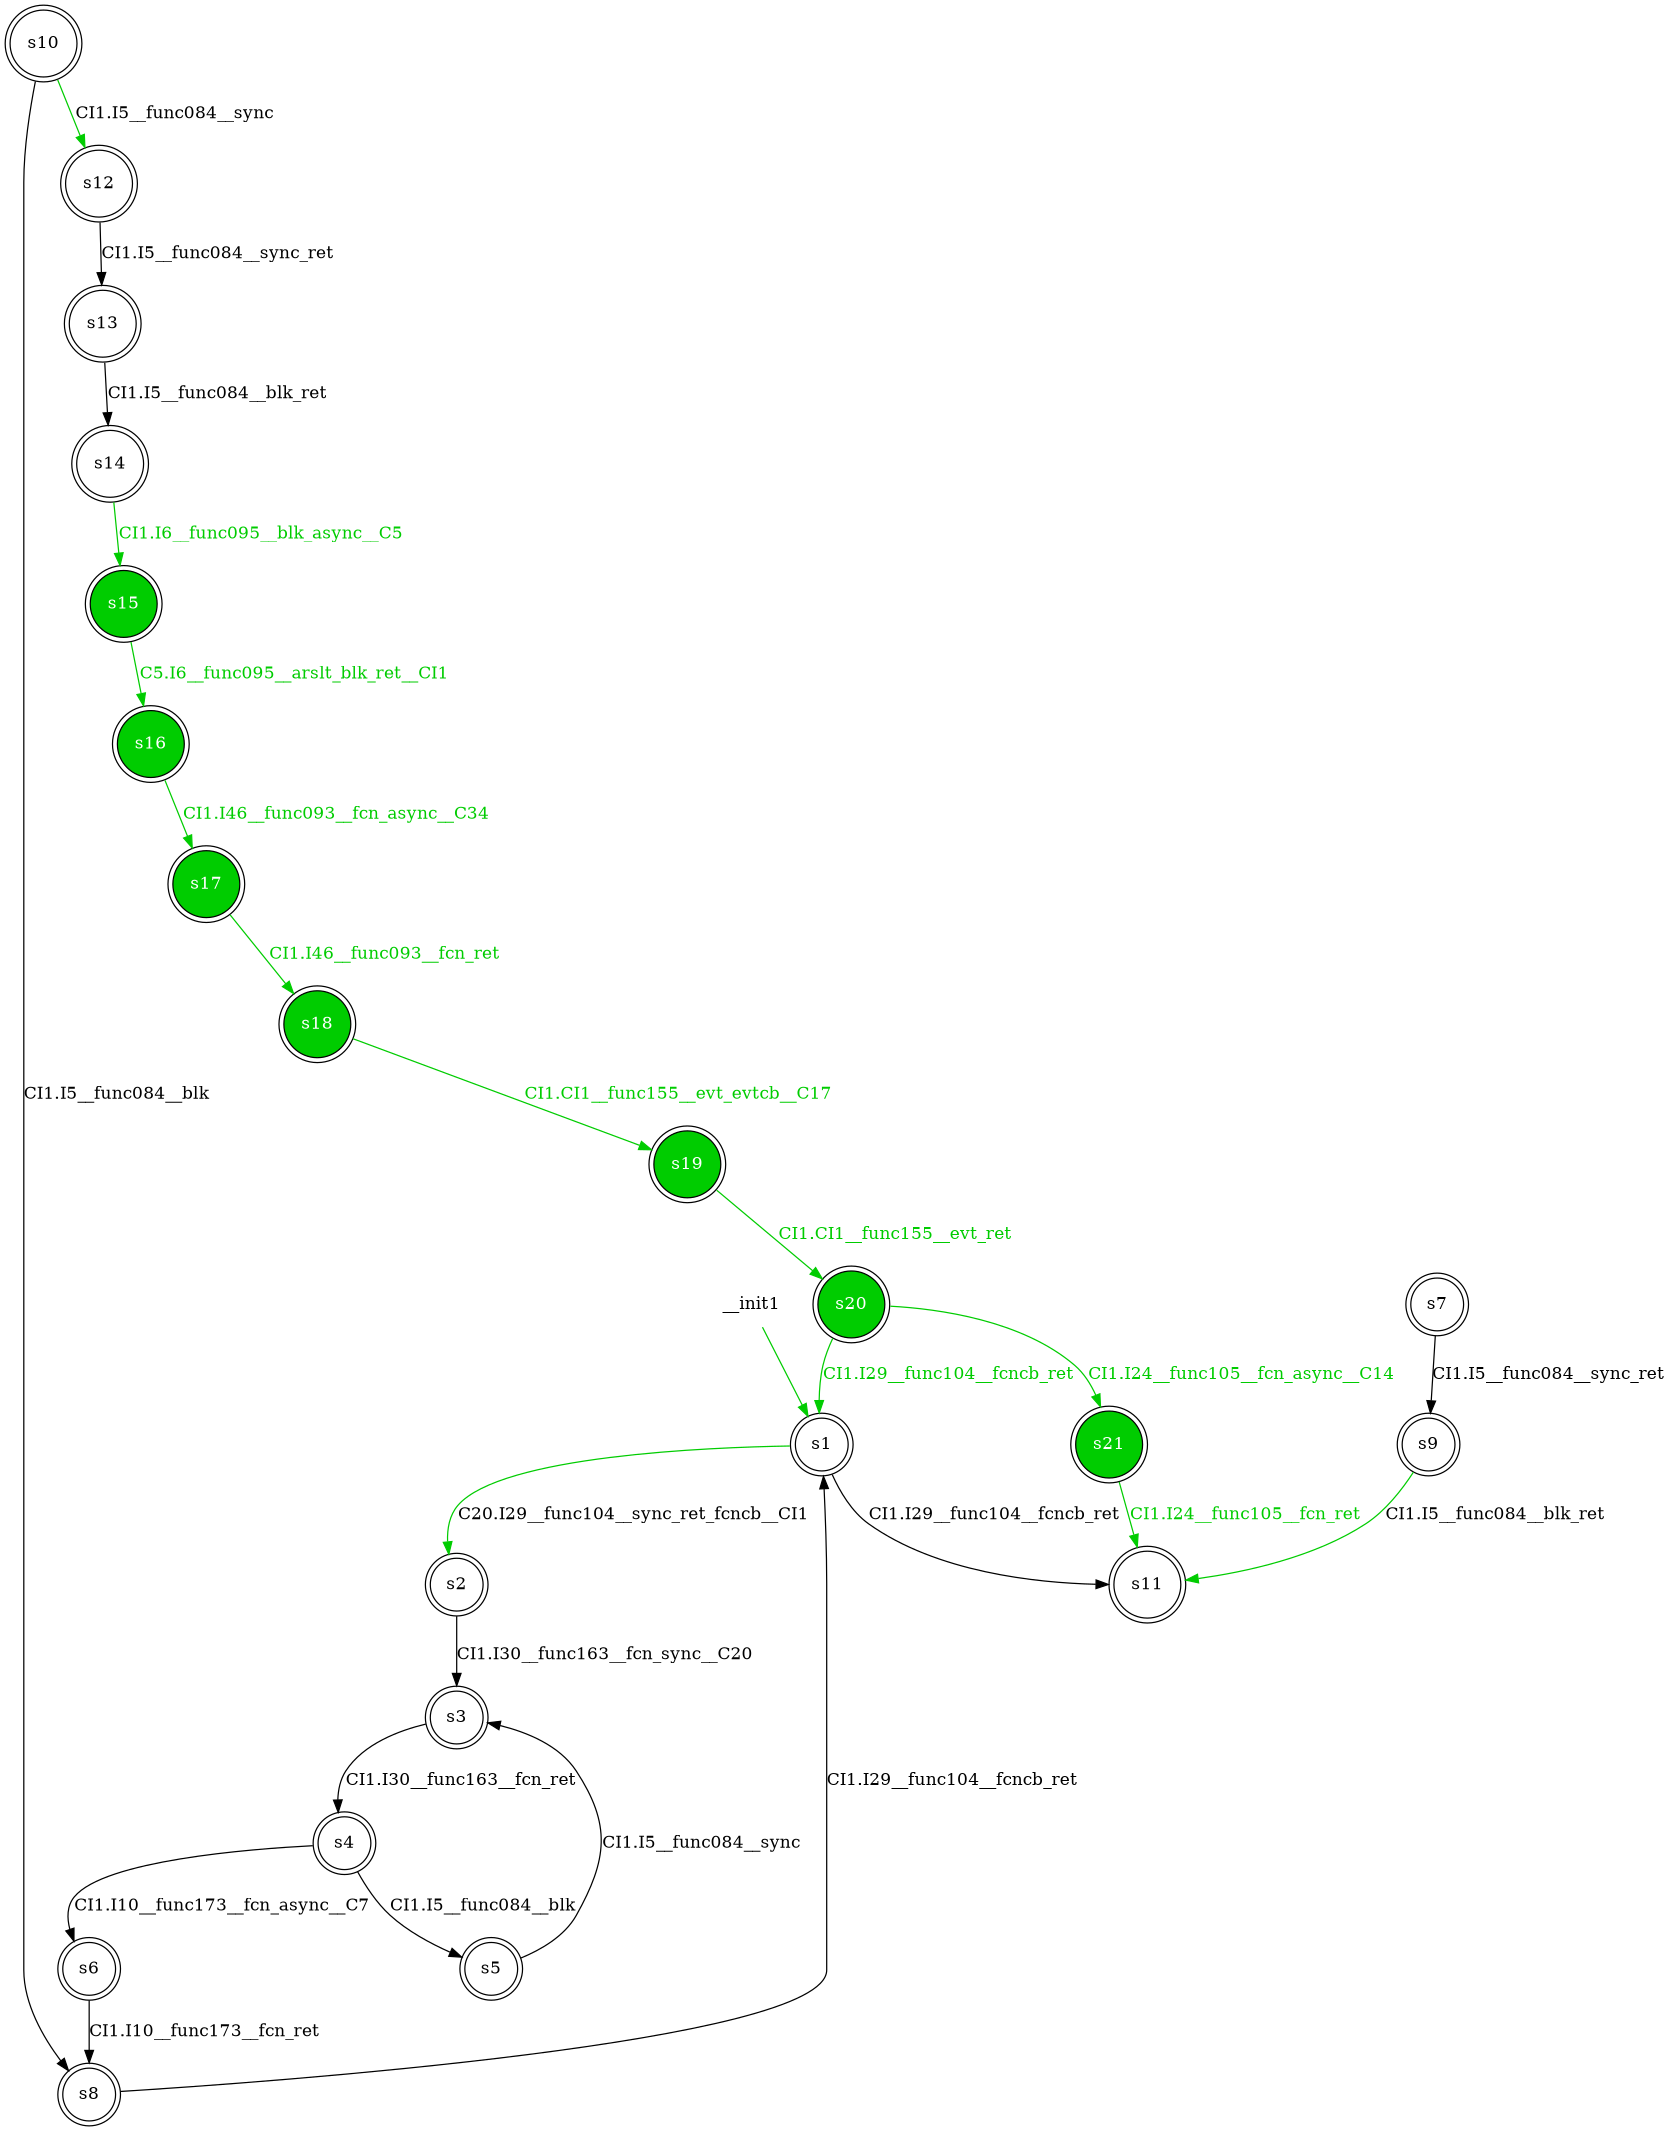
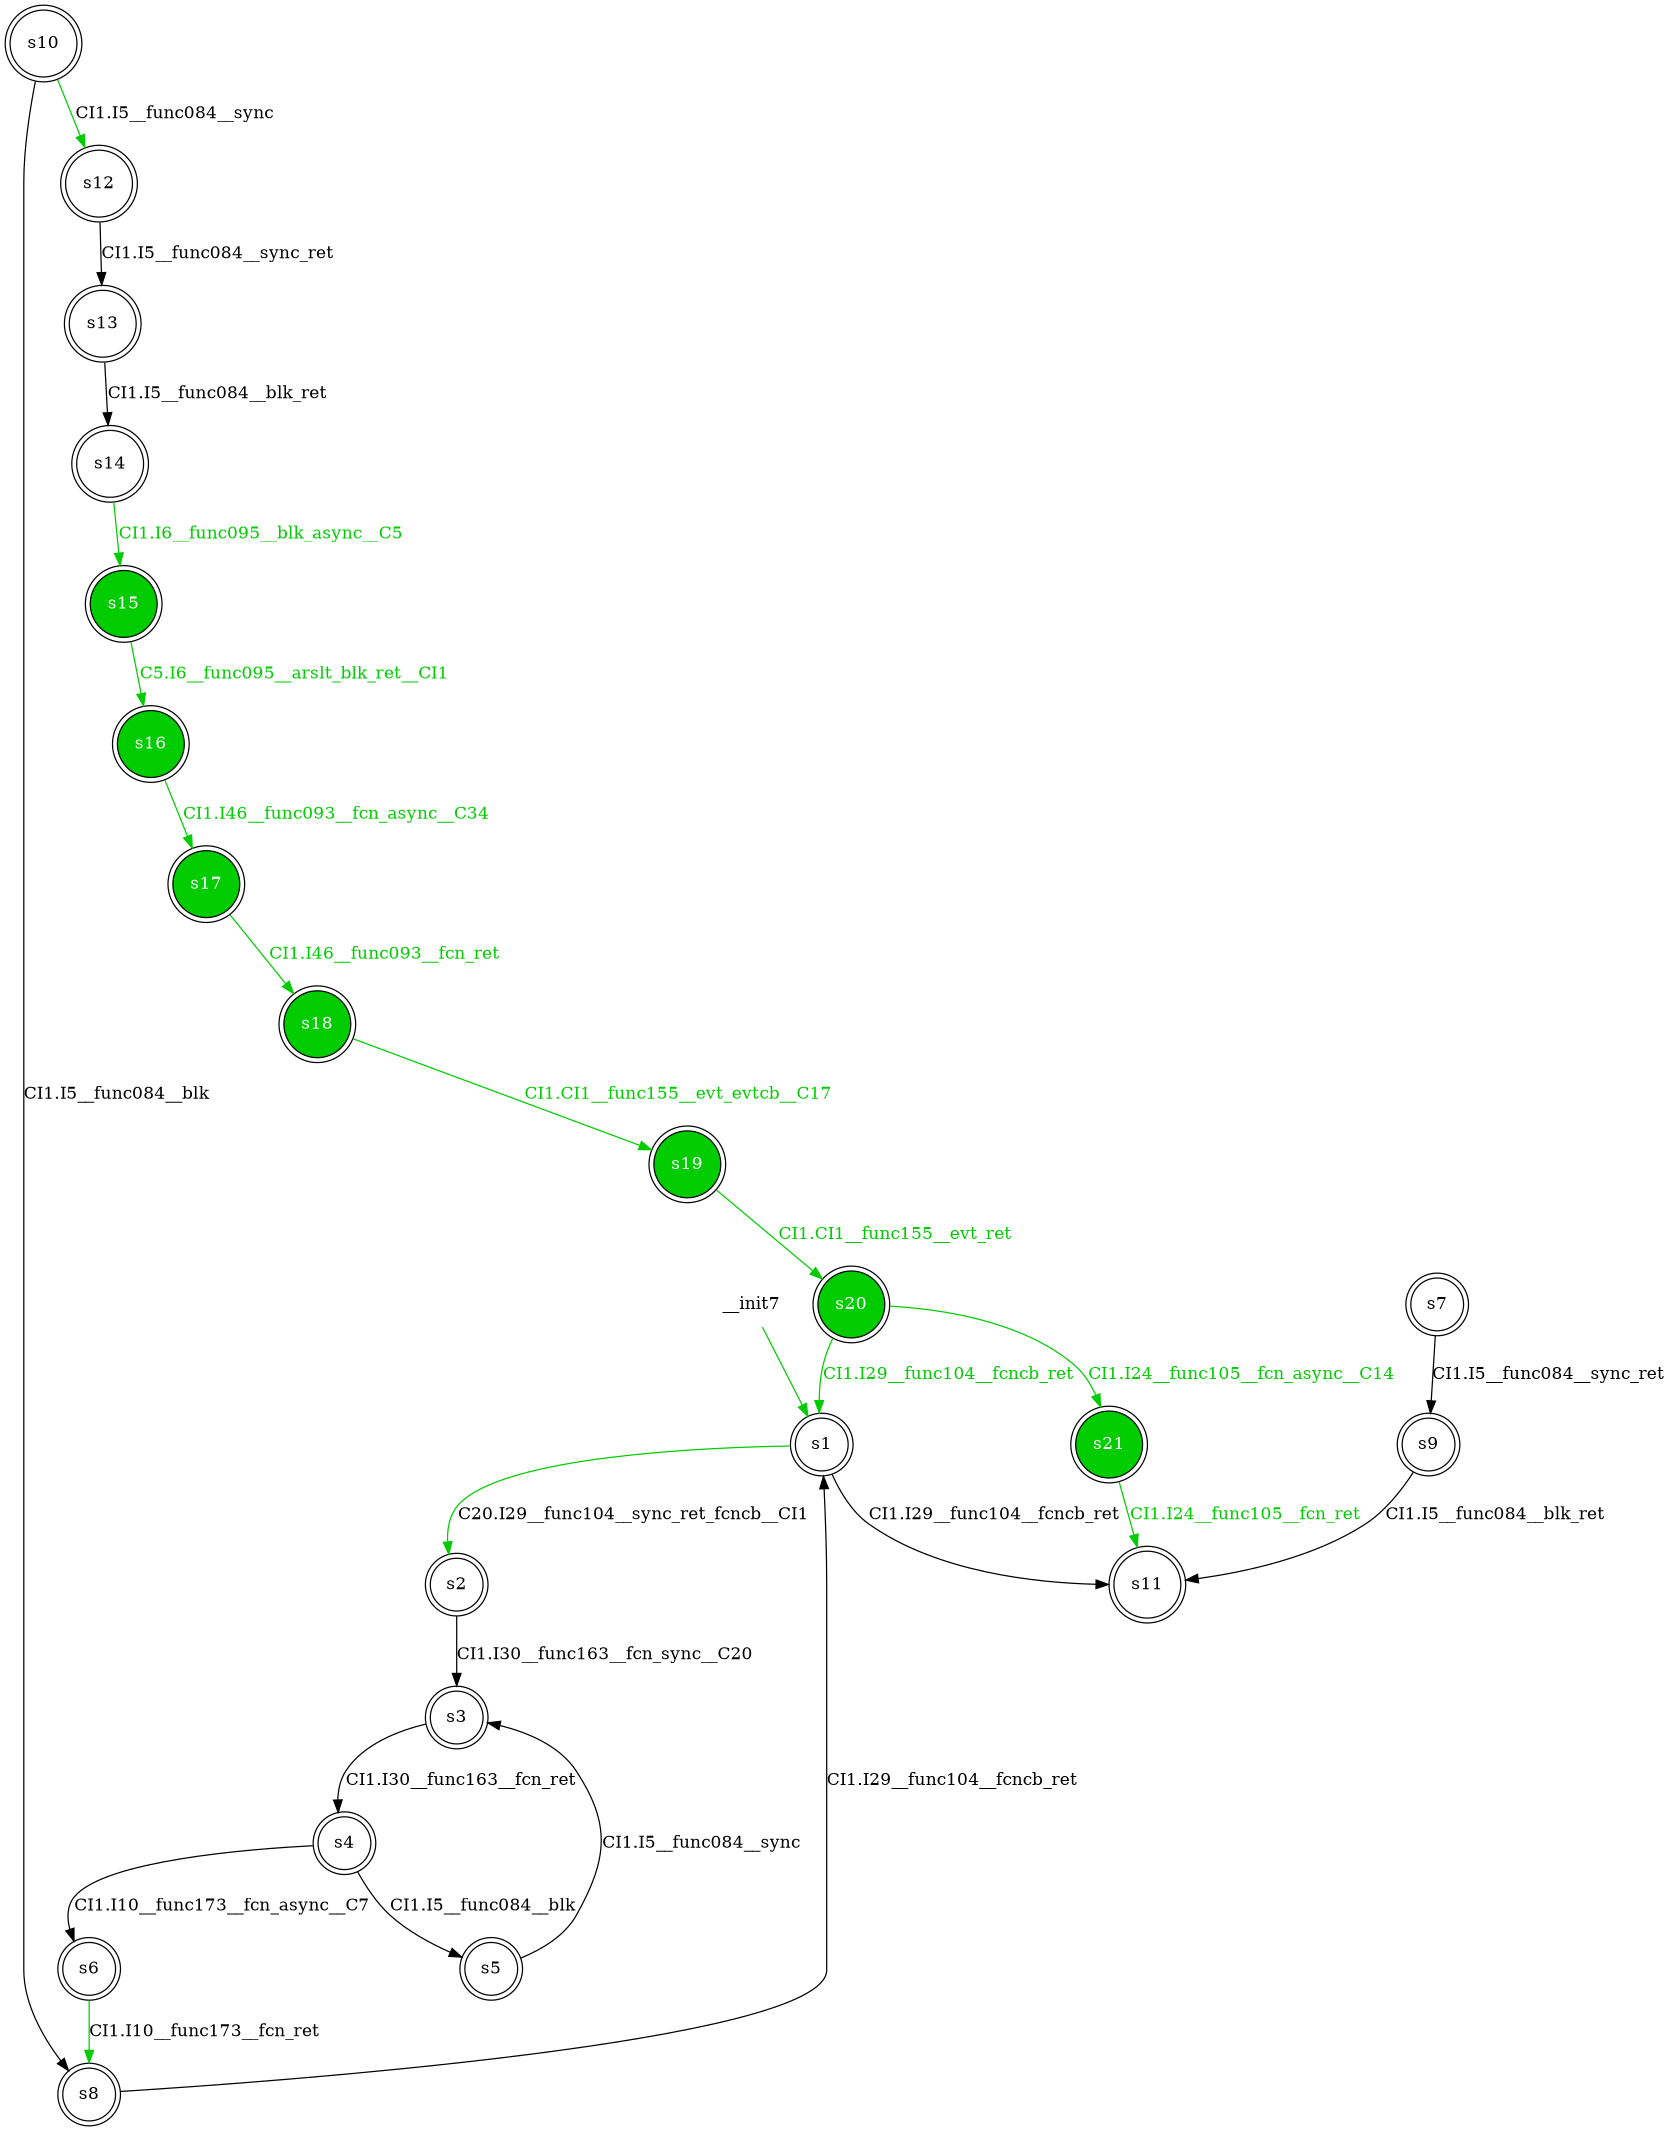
node "__init1": label "__init1" -> "__init7"
edge "s9" -> "s11": color #00cc00 -> black
edge "s6" -> "s8": color black -> #00cc00
